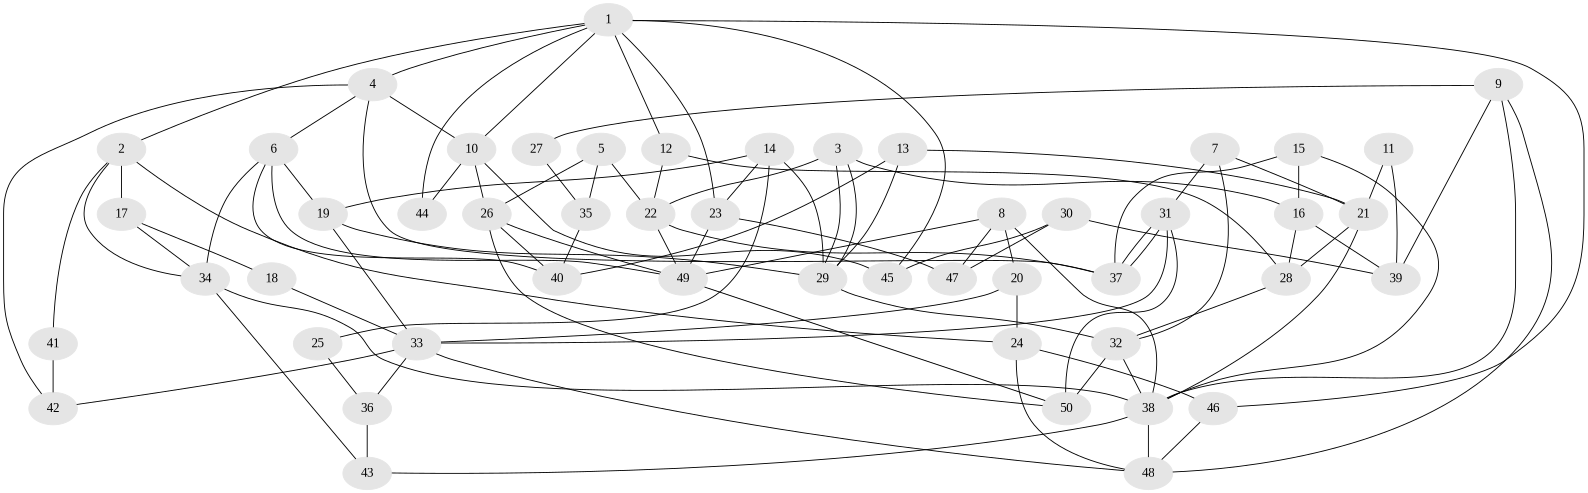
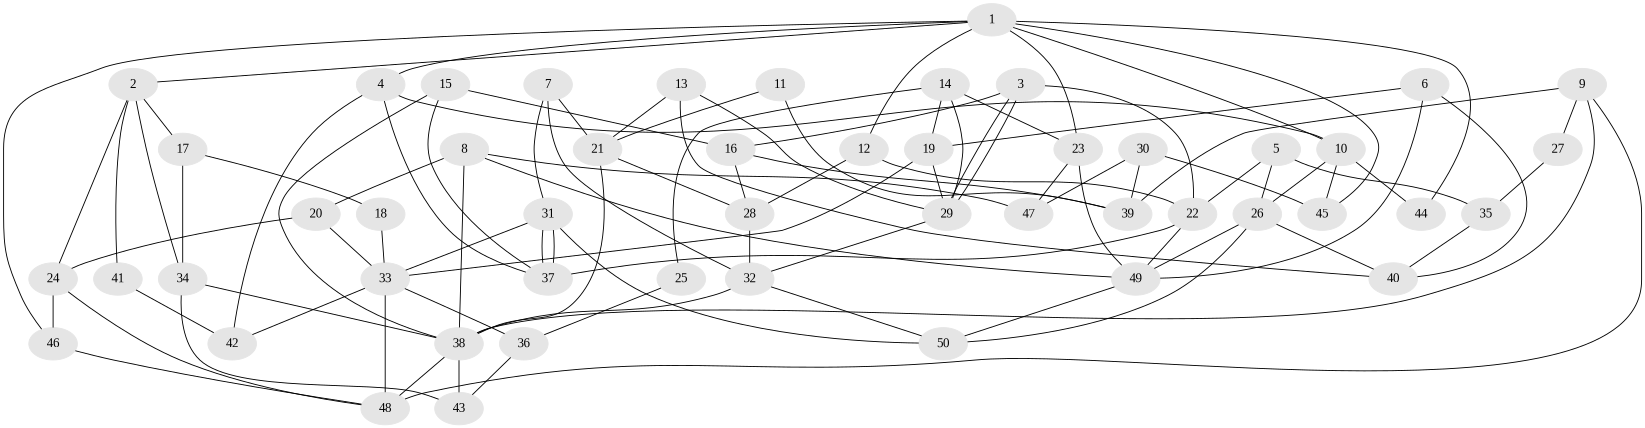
edge "4" -- "6": removed
edge "6" -- "34": removed
